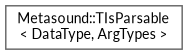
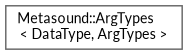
node "Metasound::TIsParsable < DataType, ArgTypes >": label "Metasound::TIsParsable < DataType, ArgTypes >" -> "Metasound::ArgTypes < DataType, ArgTypes >"
